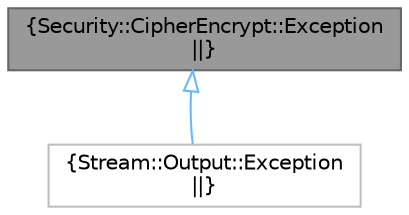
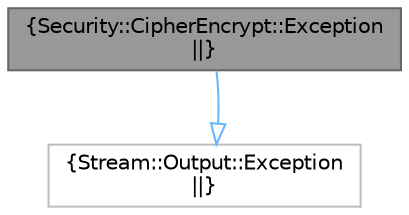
edge "{Stream::Output::Exception ||}" -> "{Security::CipherEncrypt::Exception ||}": reversed
